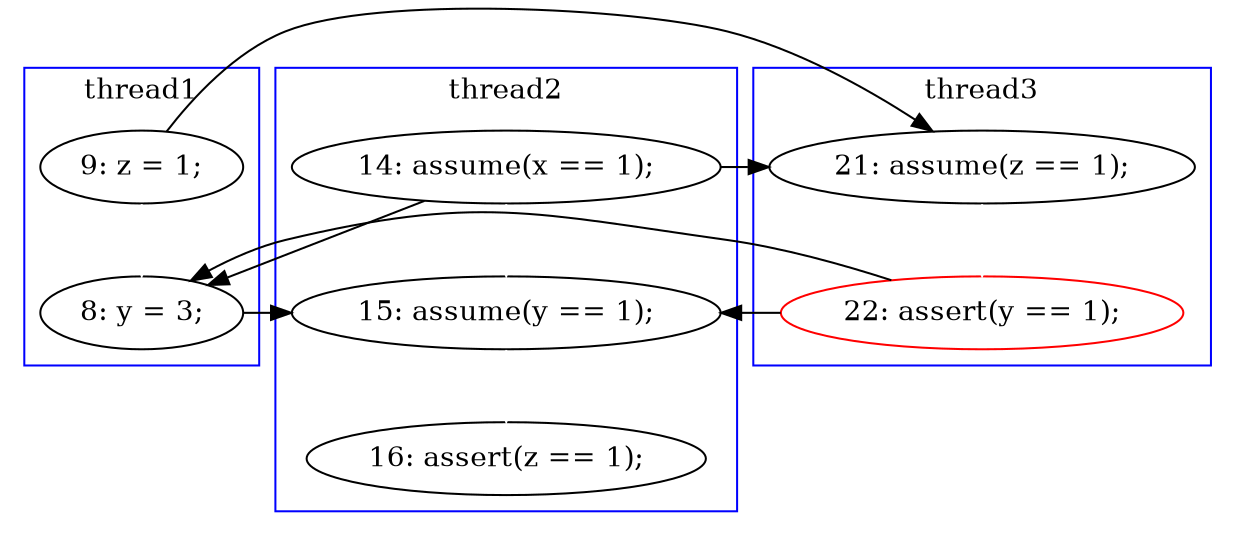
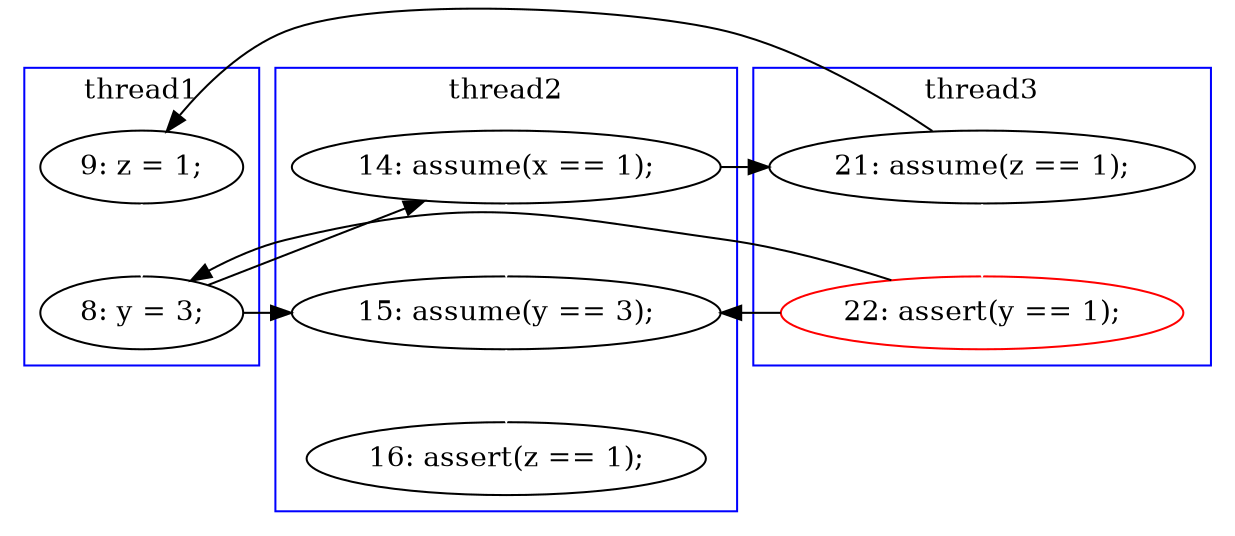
edge "9: z = 1;" -> "21: assume(z == 1);": reversed
edge "14: assume(x == 1);" -> "8: y = 3;": reversed
node "15: assume(y == 1);": label "15: assume(y == 1);" -> "15: assume(y == 3);"
